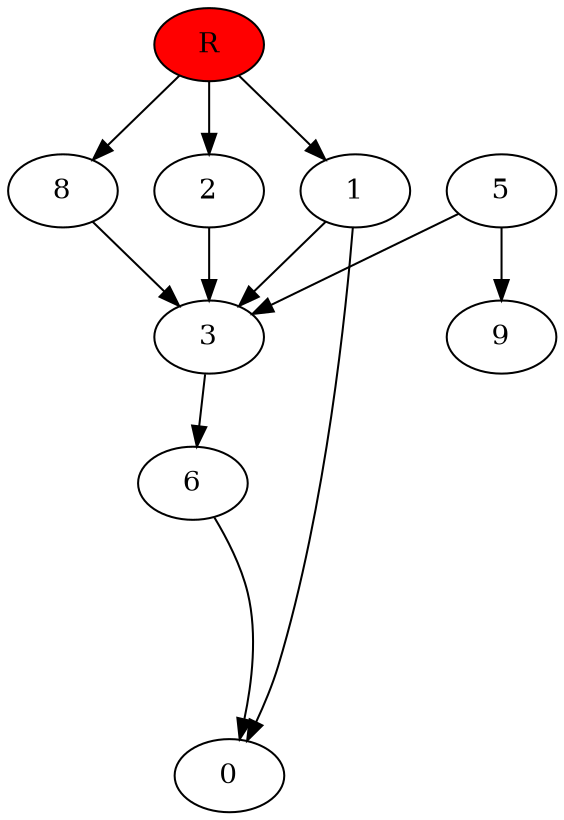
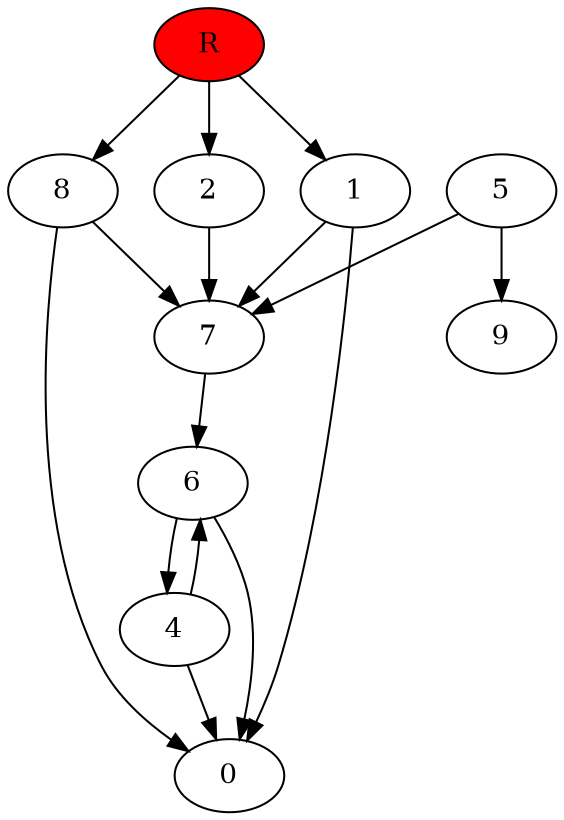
node "3": label "3" -> "7"
edge "8" -> "0": added
node "4": added
